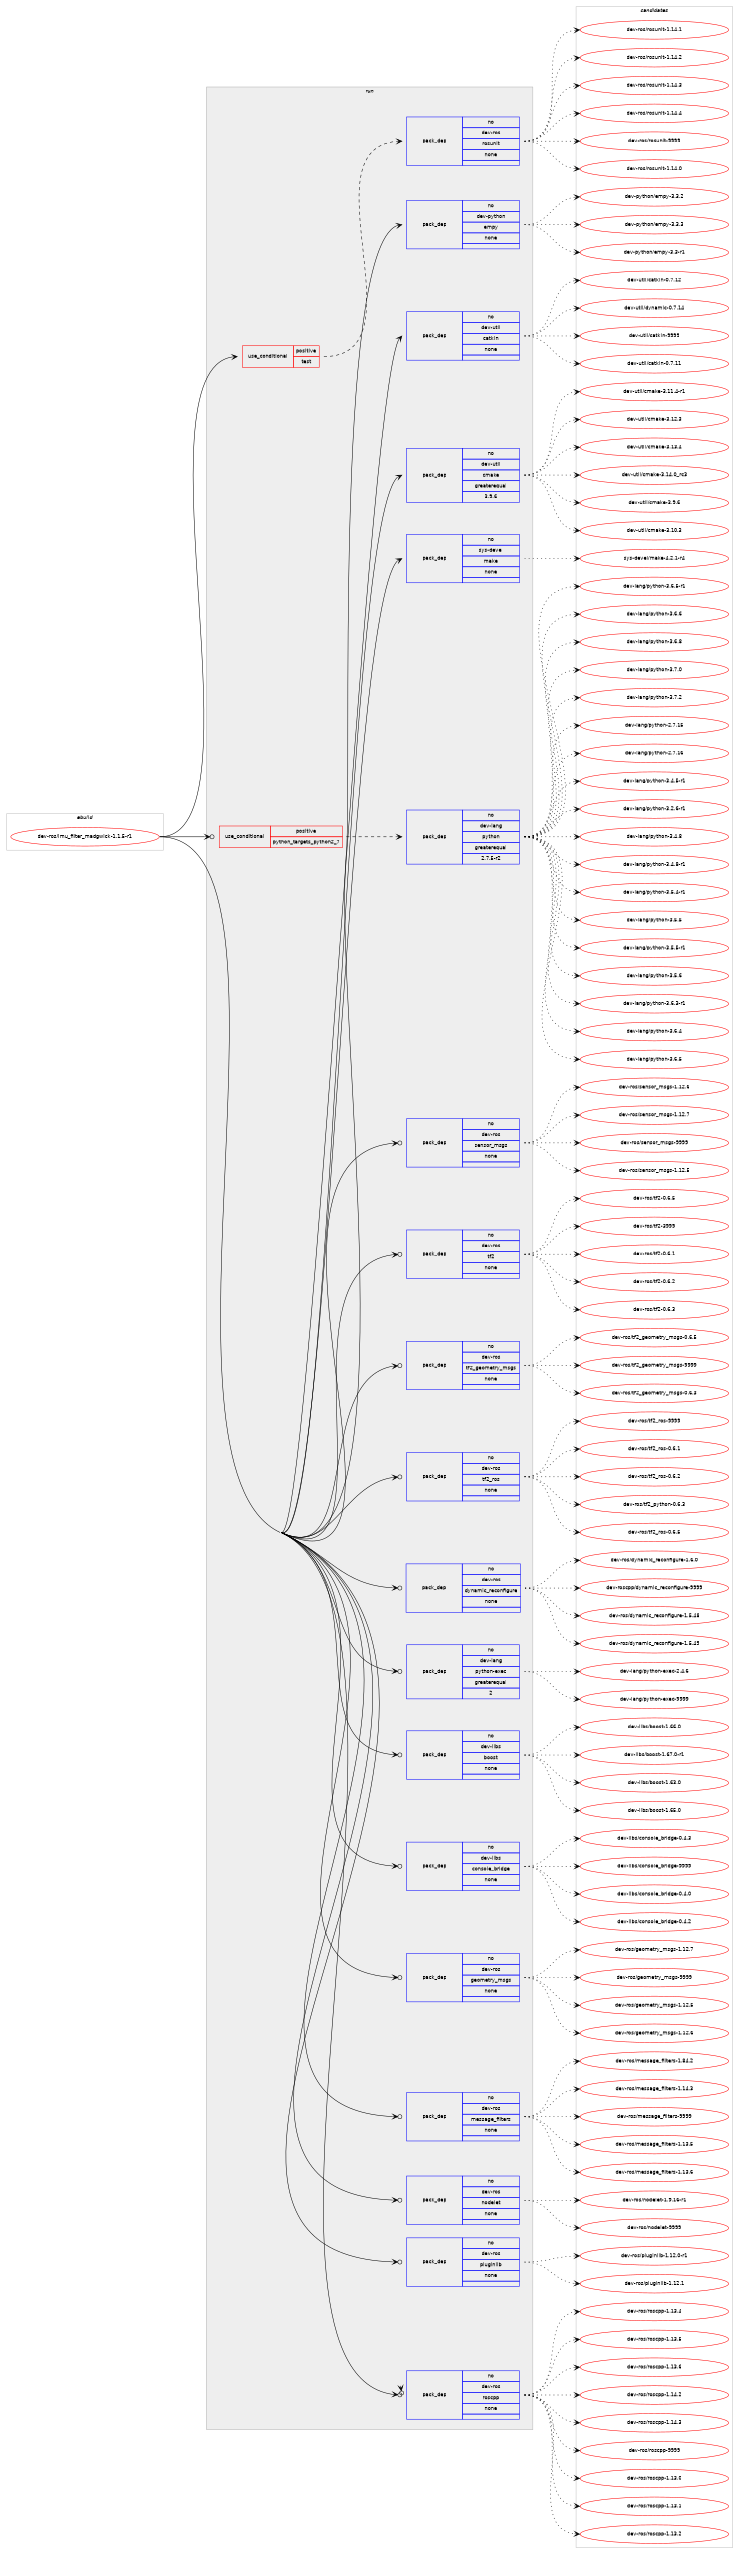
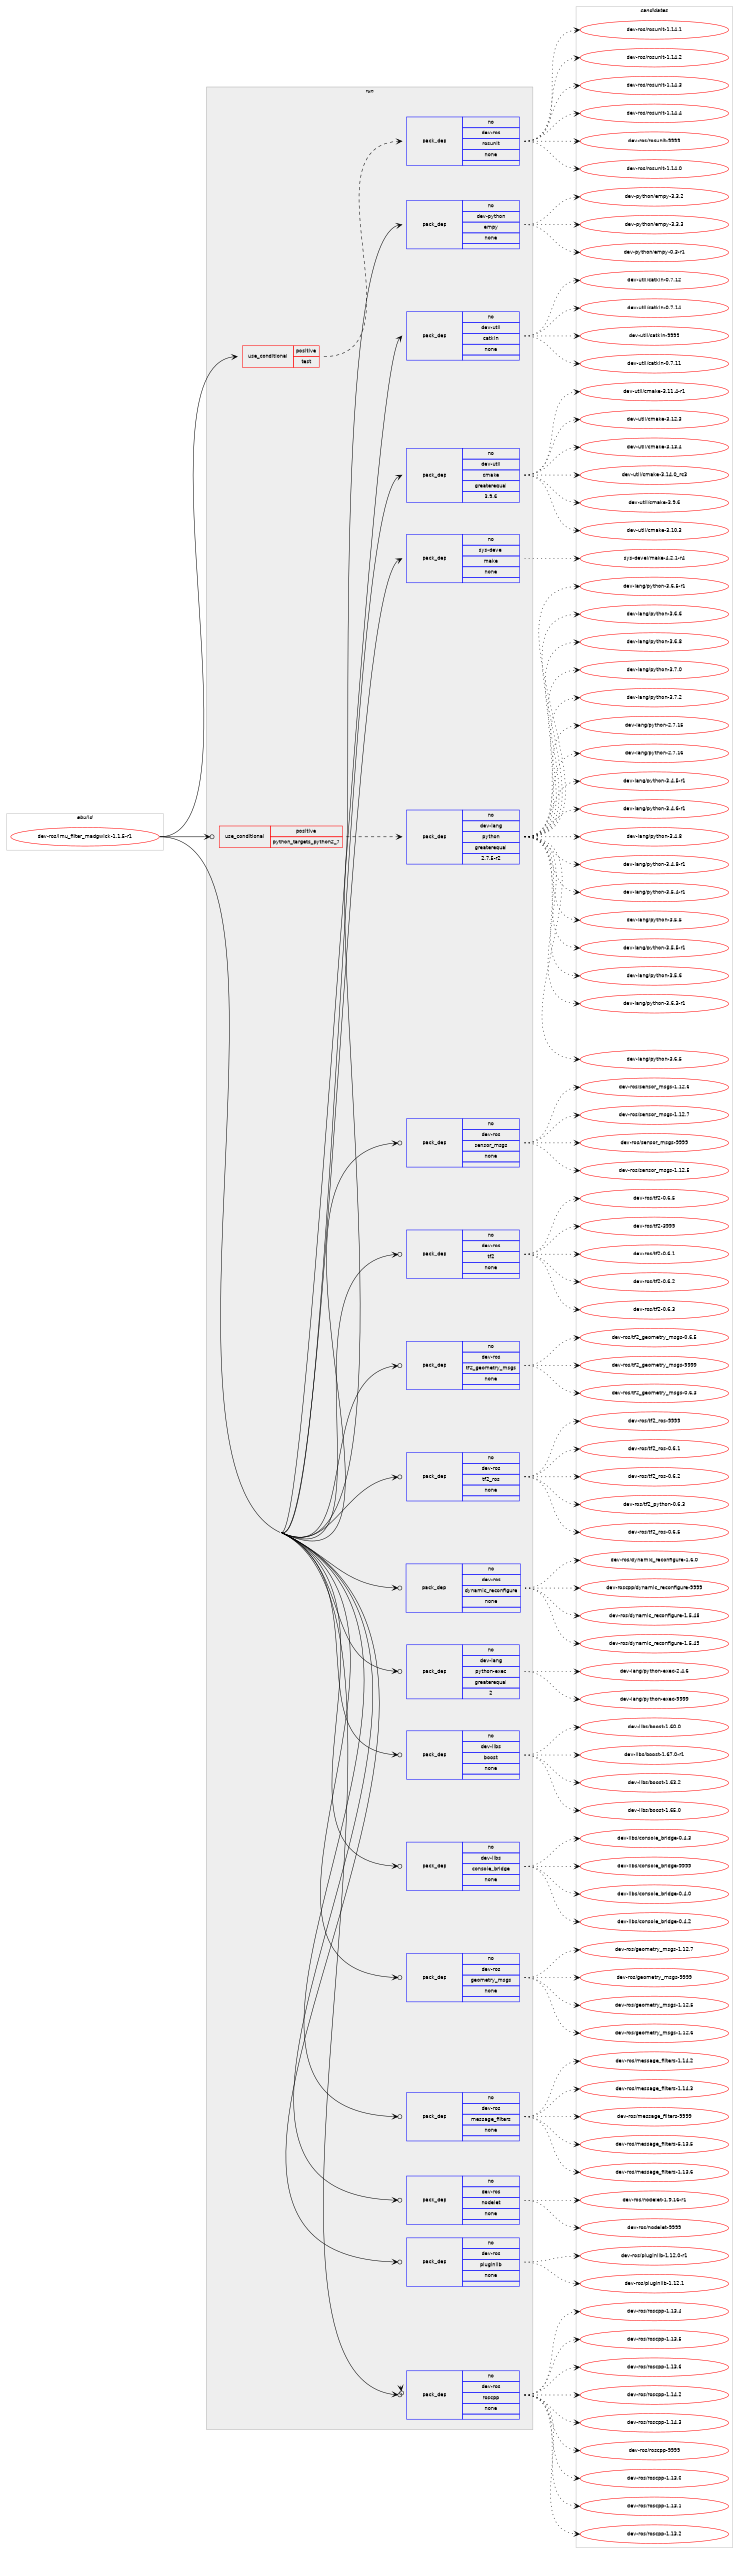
node "dev-python/empy-3.3-r1": label "dev-python/empy-3.3-r1" -> "dev-python/empy-0.3-r1"
node "dev-util/dynamic-0.7.14": label "dev-util/dynamic-0.7.14" -> "dev-util/catkin-0.7.14"
node "dev-lang/python-3.2.6-r1": label "dev-lang/python-3.2.6-r1" -> "dev-lang/python-3.4.6-r1"
node "dev-lang/python-3.6.4": removed
node "dev-libs/boost-1.66.0": label "dev-libs/boost-1.66.0" -> "dev-libs/boost-1.60.0"
node "dev-libs/boost-1.63.0": label "dev-libs/boost-1.63.0" -> "dev-libs/boost-1.63.2"
node "dev-ros/message_filters-1.84.2": label "dev-ros/message_filters-1.84.2" -> "dev-ros/message_filters-1.14.2"
node "dev-ros/message_filters-1.13.5": label "dev-ros/message_filters-1.13.5" -> "dev-ros/message_filters-5.13.5"
